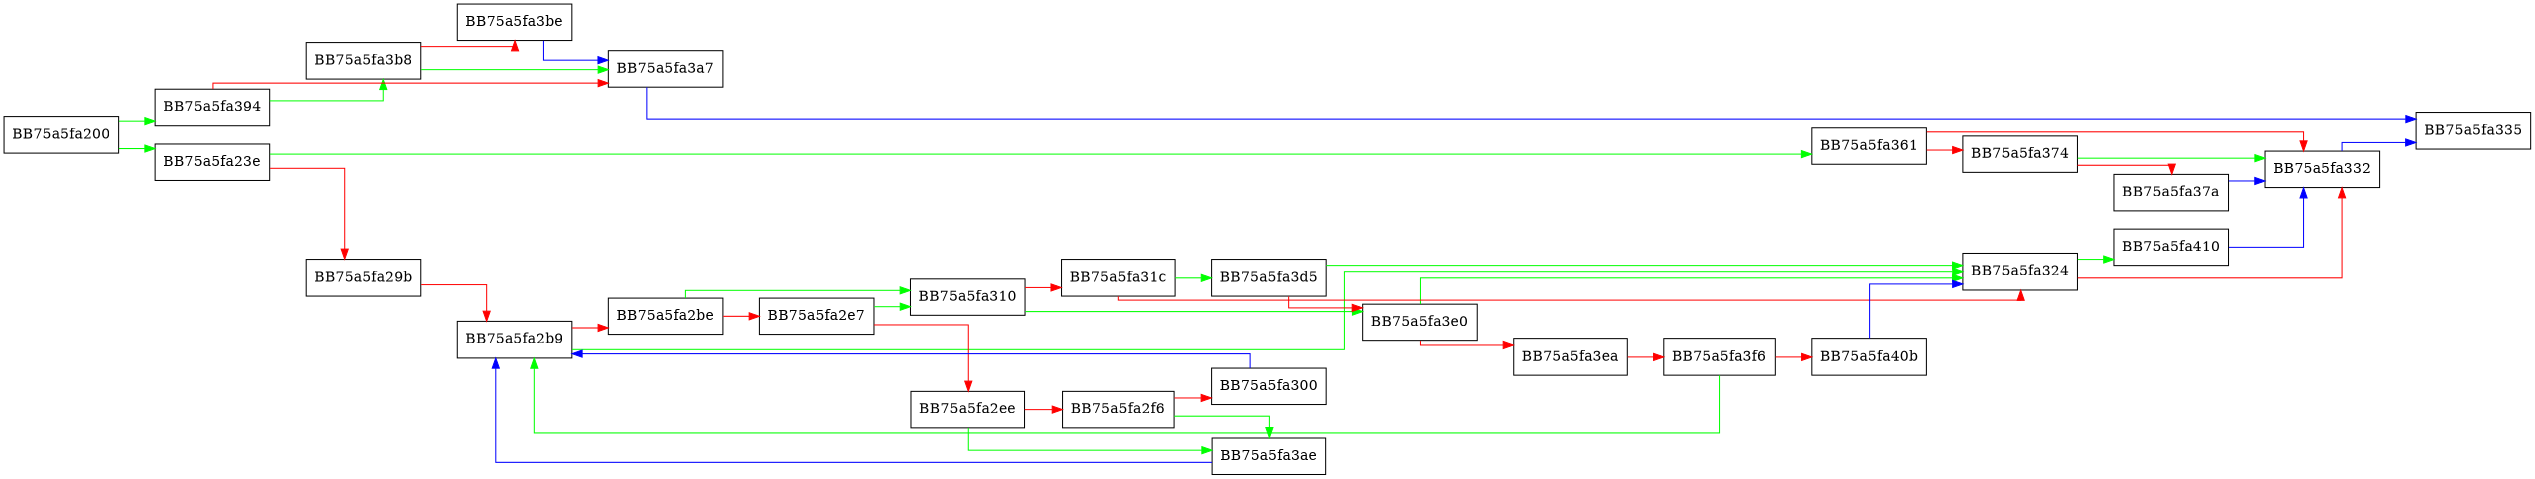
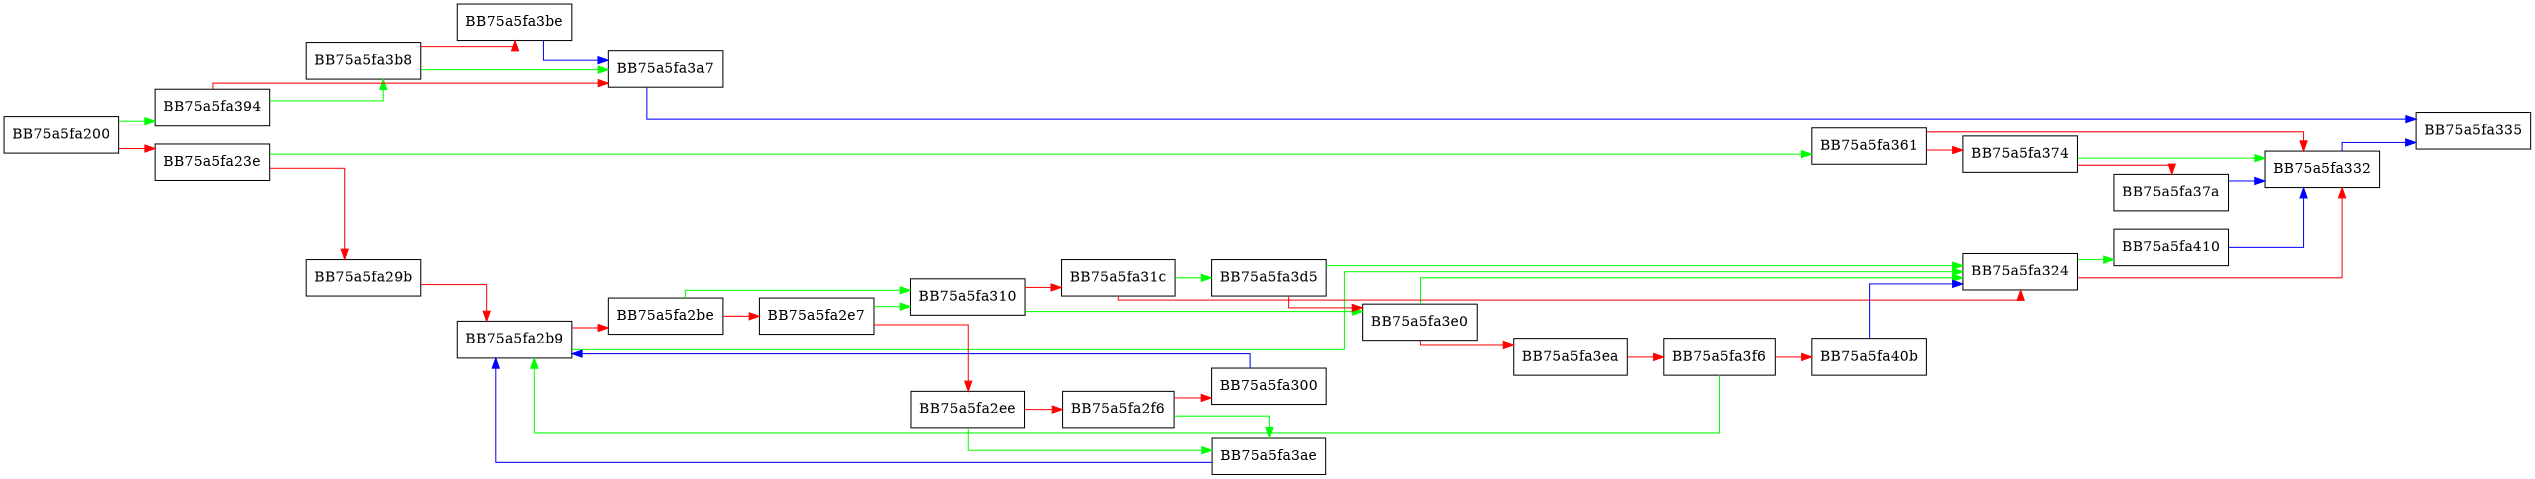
edge "BB75a5fa200" -> "BB75a5fa23e": color green -> red
